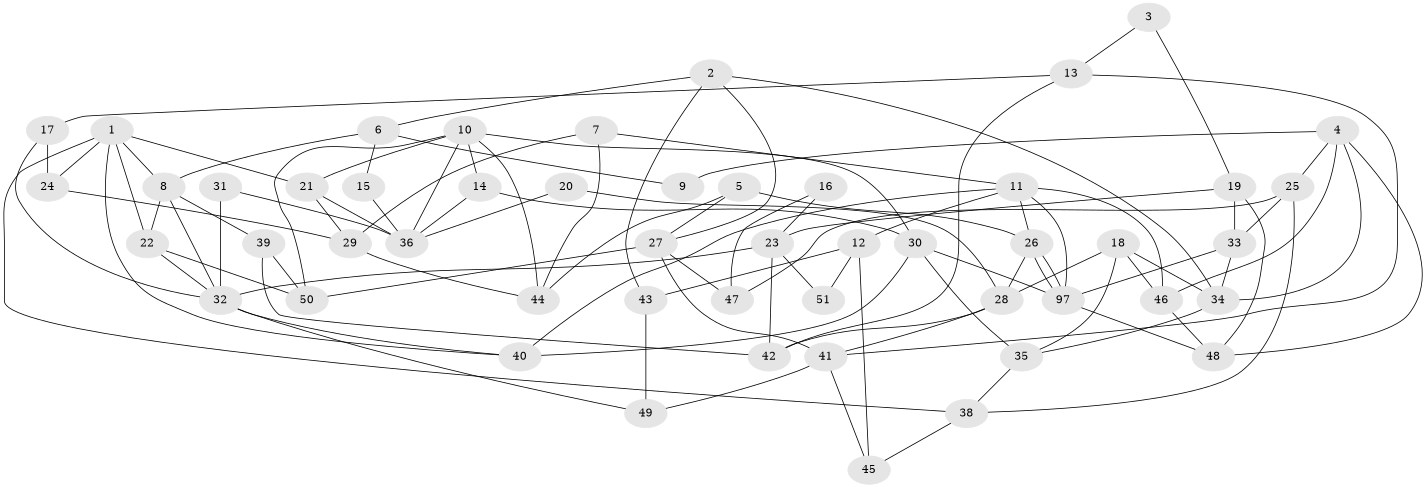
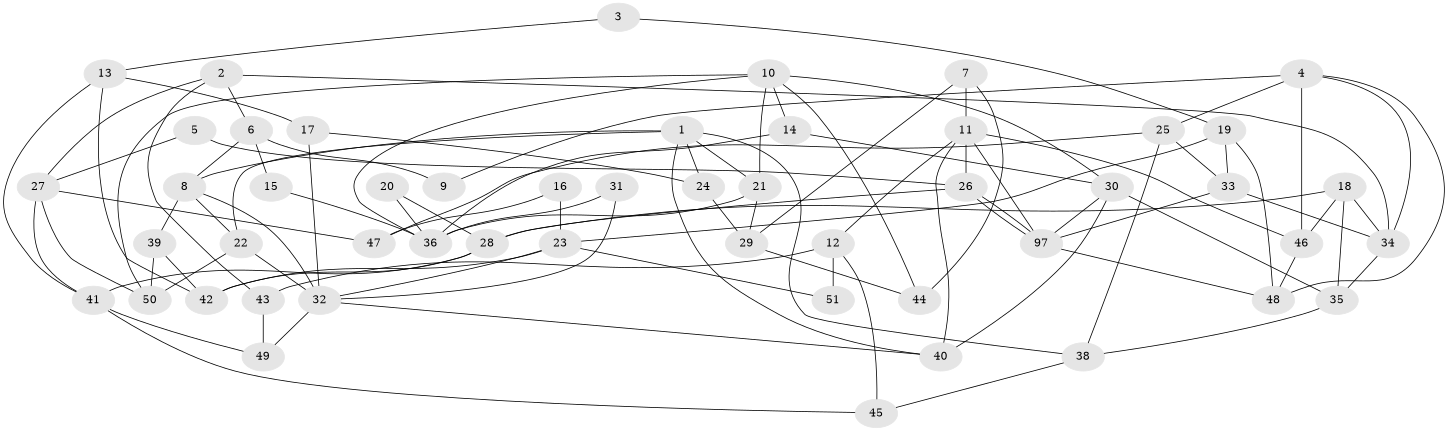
edge "5" -- "44": removed
